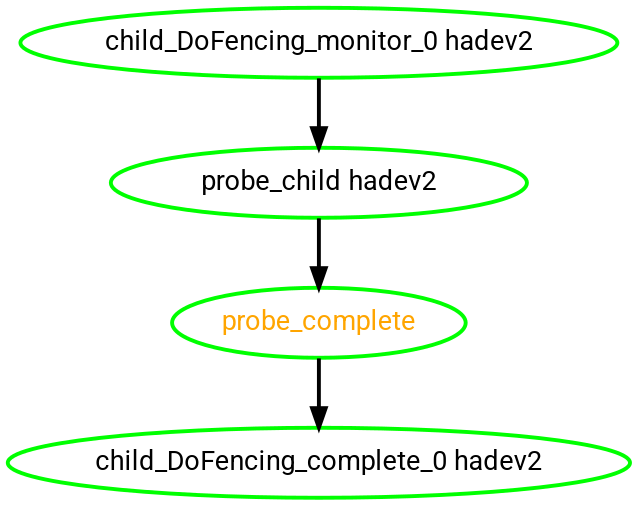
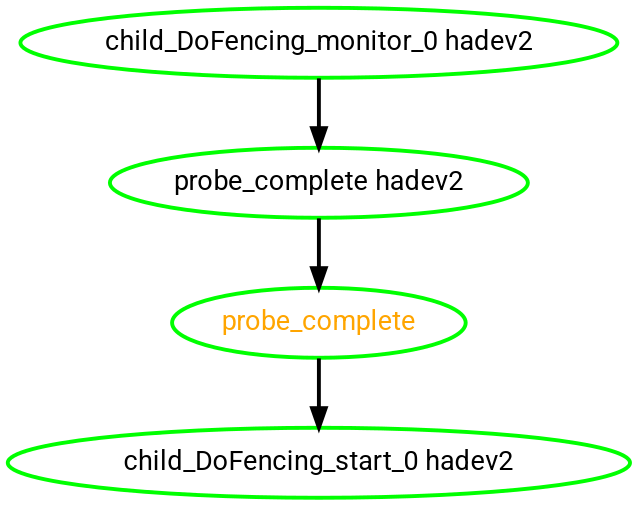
node "probe_child hadev2": label "probe_child hadev2" -> "probe_complete hadev2"
node "child_DoFencing_complete_0 hadev2": label "child_DoFencing_complete_0 hadev2" -> "child_DoFencing_start_0 hadev2"
